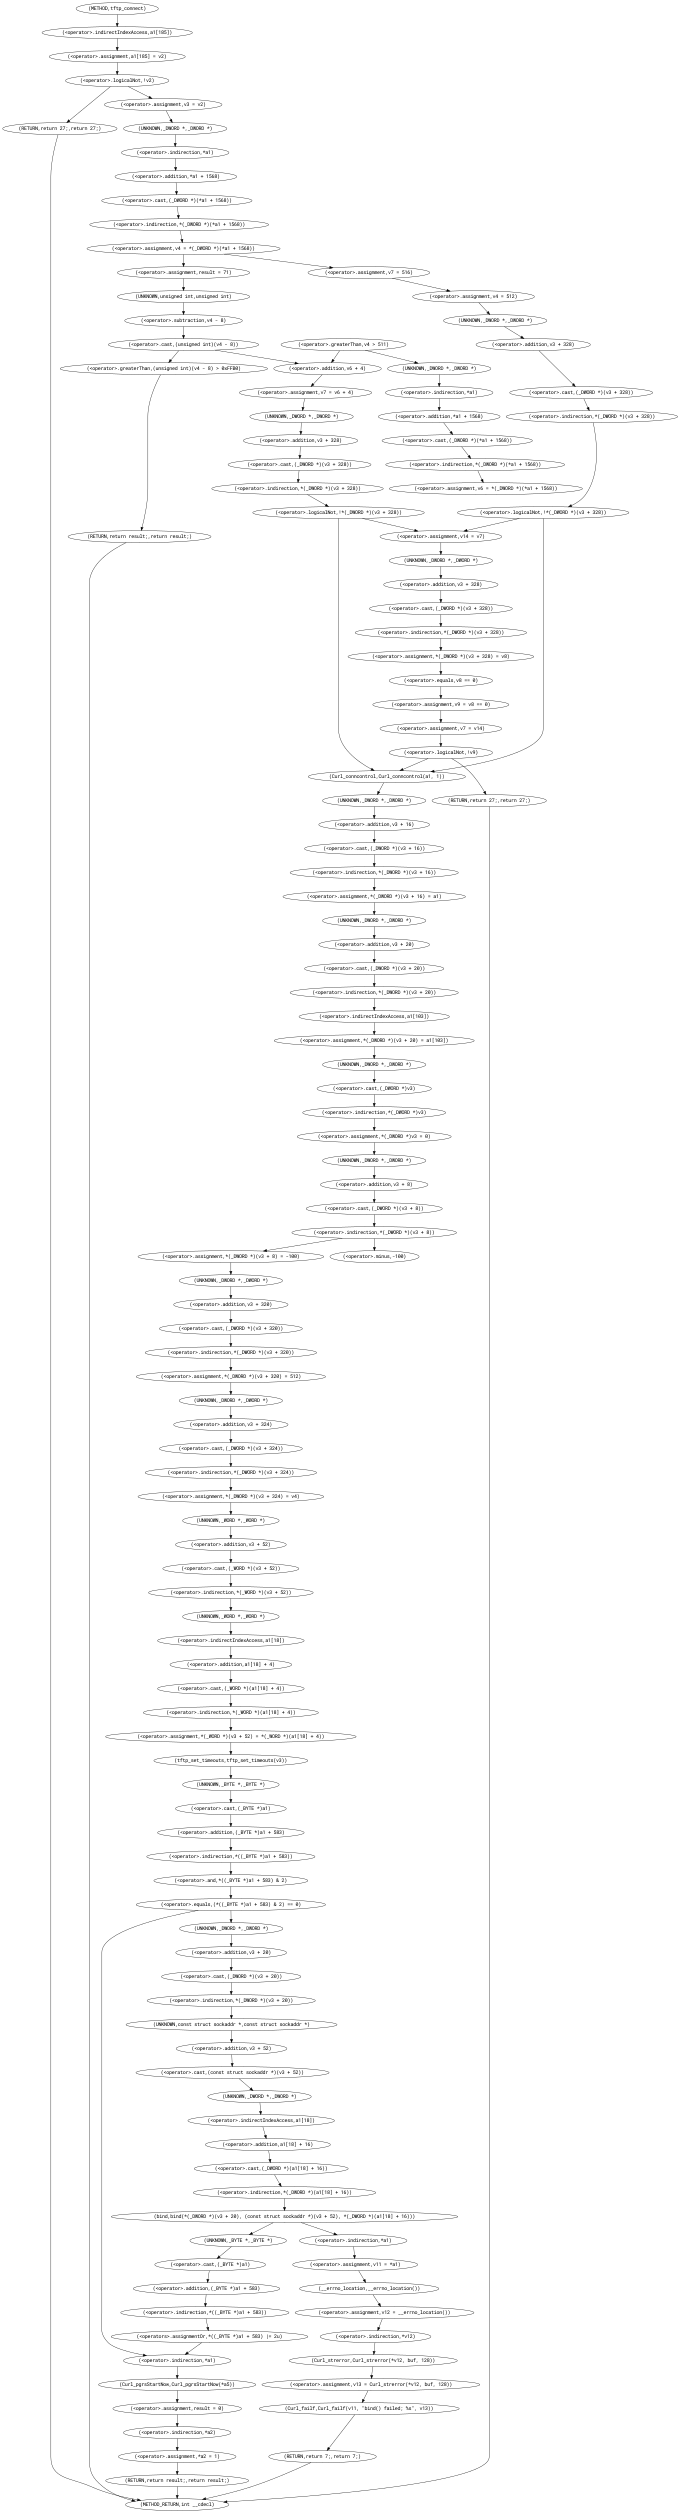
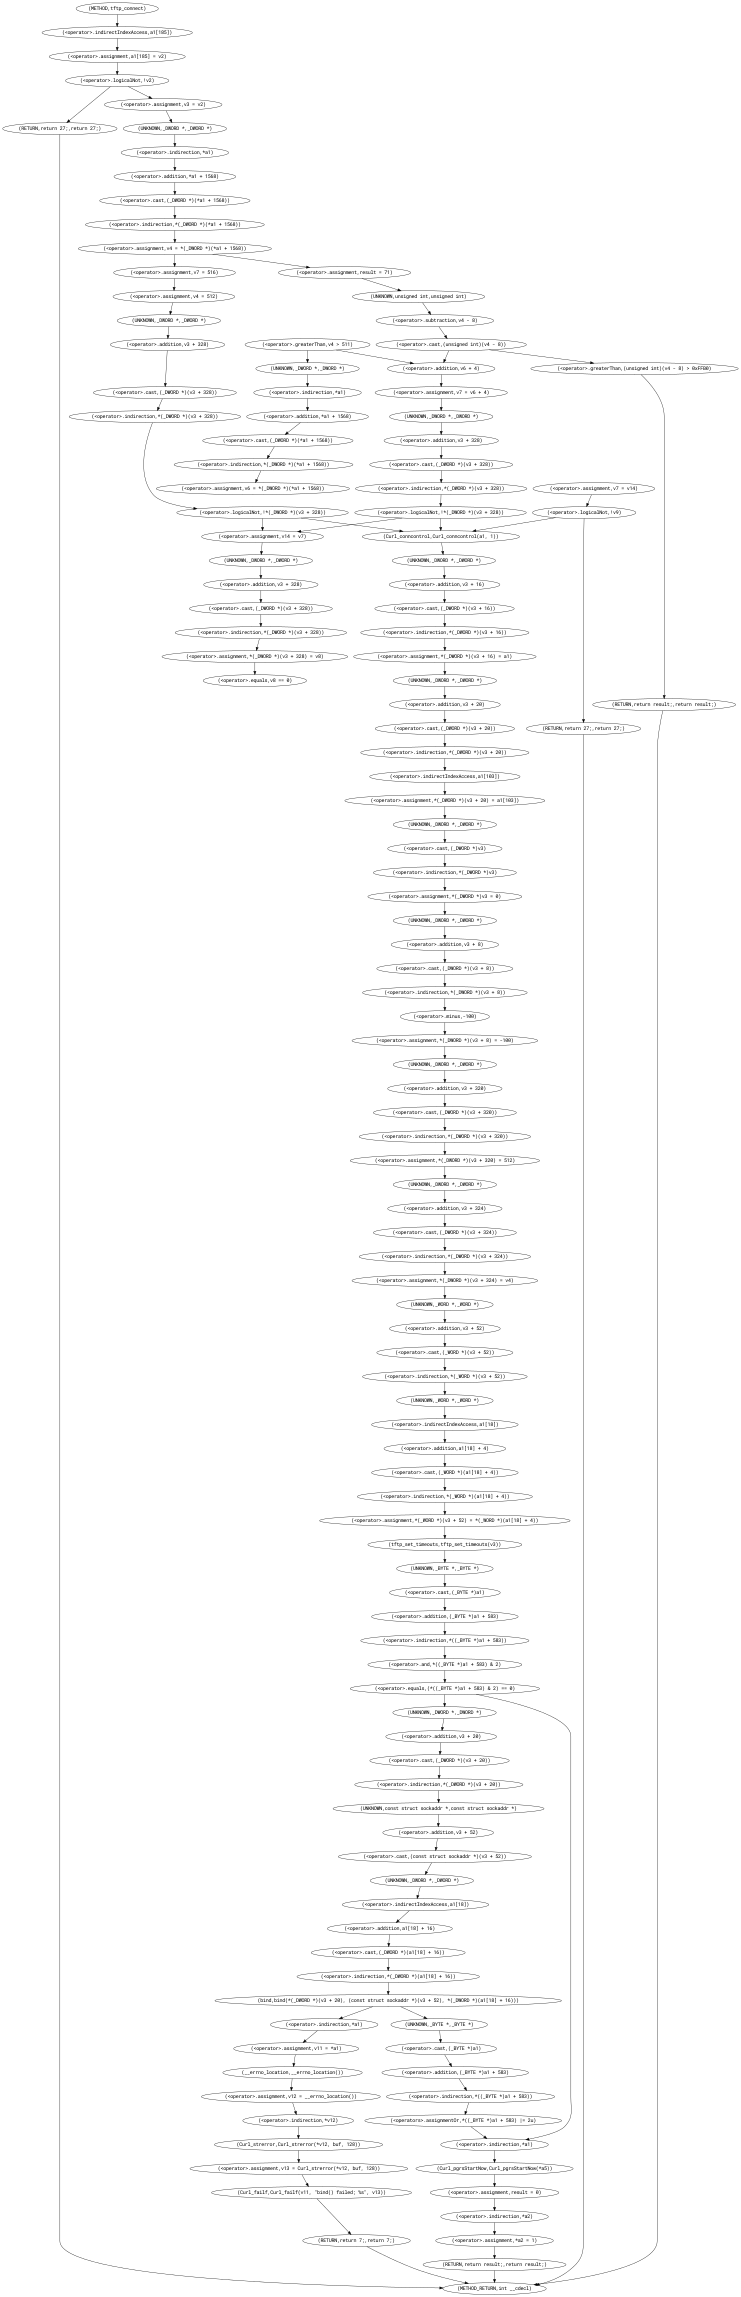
node "(<operator>.assignment,v9 = v8 == 0)": removed
edge "(<operator>.indirection,*(_DWORD *)(v3 + 8))" -> "(<operator>.assignment,*(_DWORD *)(v3 + 8) = -100)": now "(<operator>.minus,-100)" -> "(<operator>.assignment,*(_DWORD *)(v3 + 8) = -100)"
